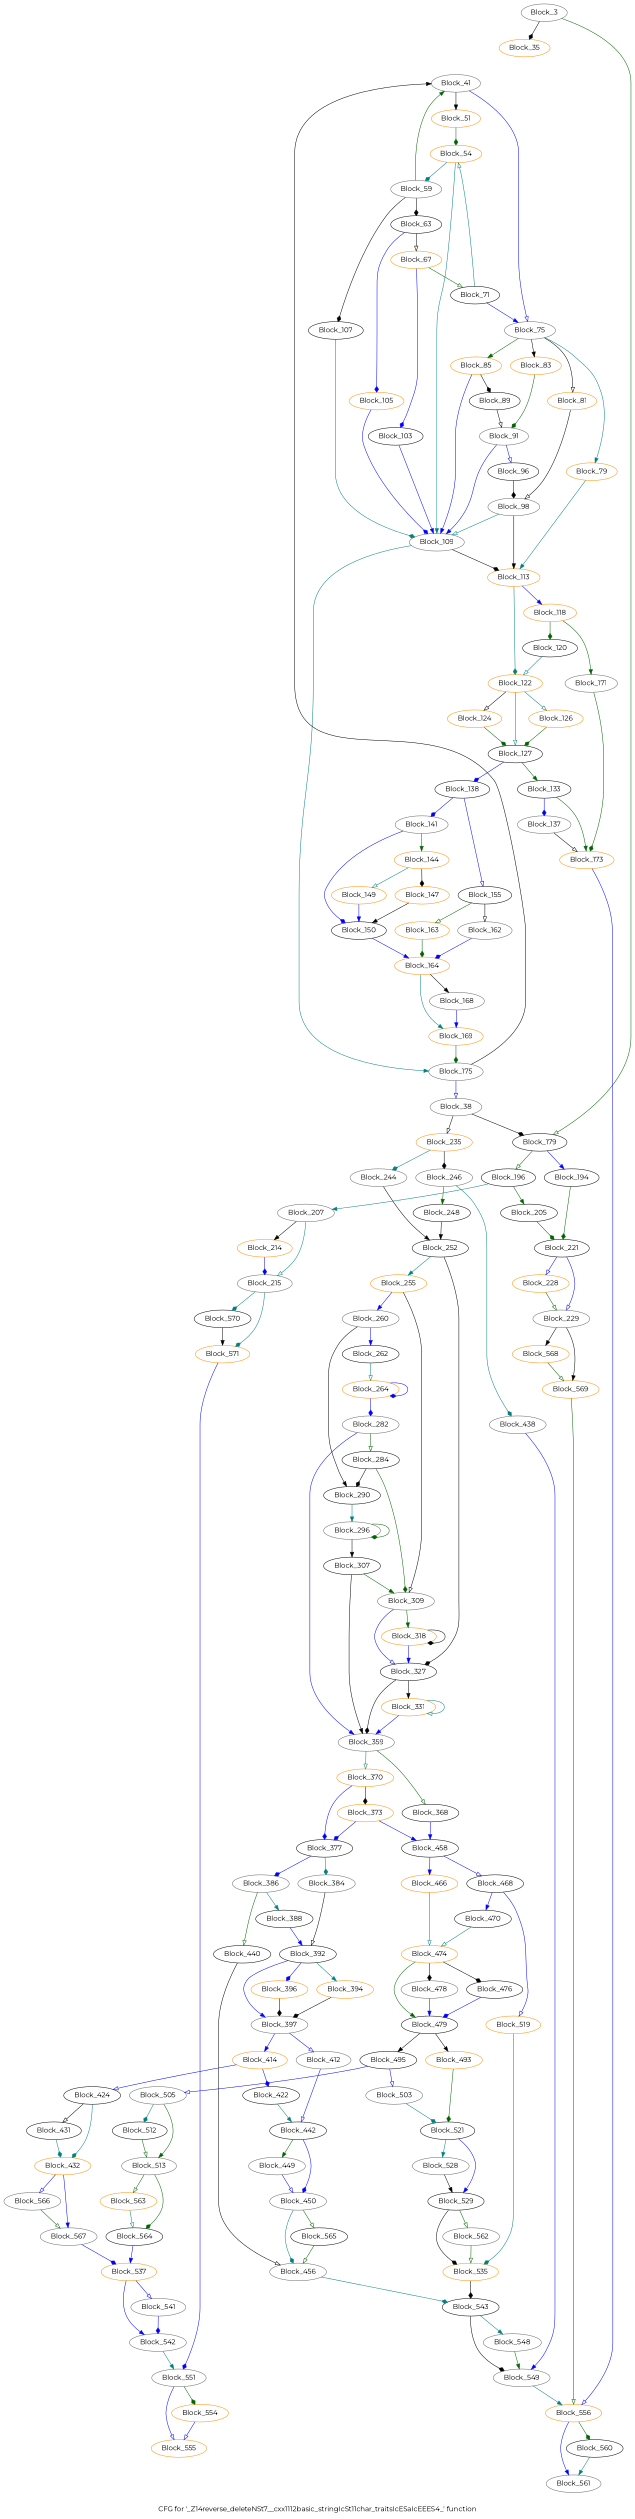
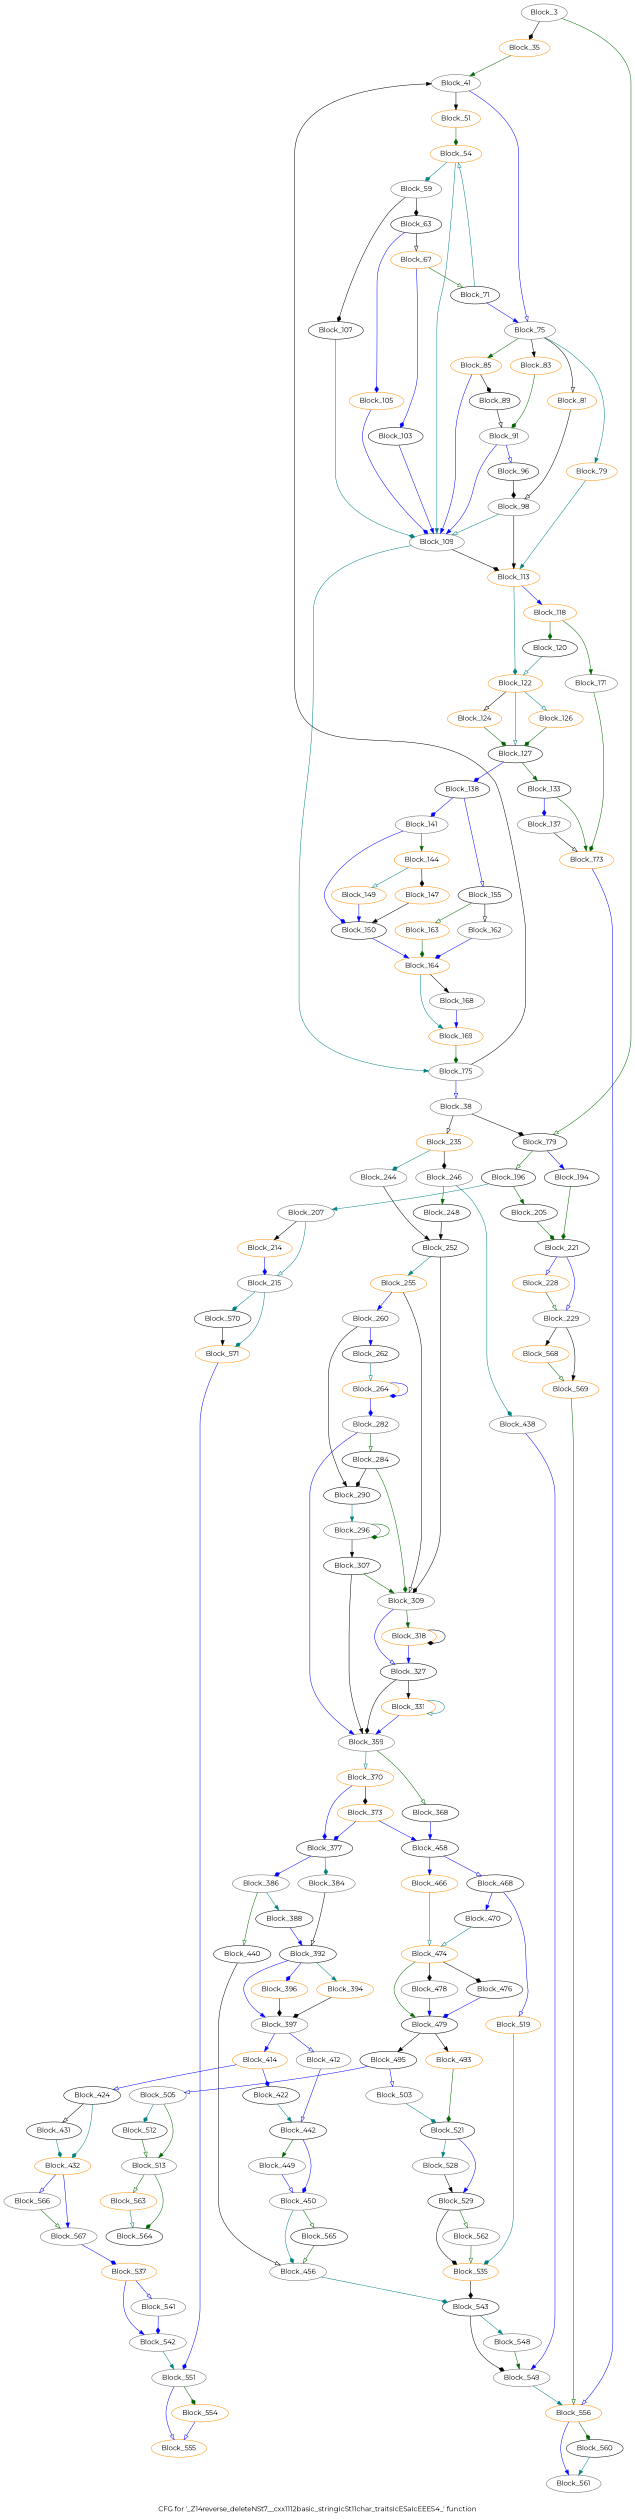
edge "Block_59" -> "Block_41": now "Block_35" -> "Block_41"
edge "Block_252" -> "Block_327": now "Block_252" -> "Block_309"
edge "Block_564" -> "Block_537": removed
